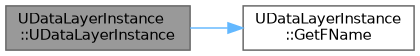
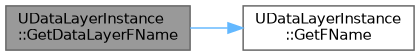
node "UDataLayerInstance ::UDataLayerInstance": label "UDataLayerInstance ::UDataLayerInstance" -> "UDataLayerInstance ::GetDataLayerFName"
